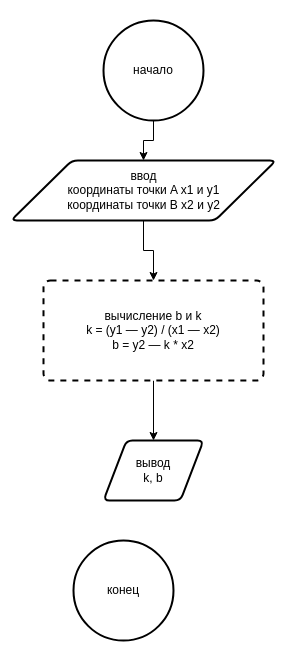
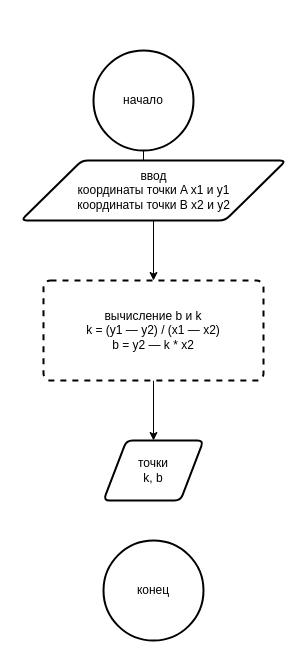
node "начало": moved (154, 71) -> (144, 101)
node "ввод координаты точки A x1 и y1 координаты точки B x2 и y2": moved (144, 191) -> (154, 191)
node "вывод k, b": label "вывод k, b" -> "точки k, b"
node "конец": moved (124, 591) -> (154, 591)
